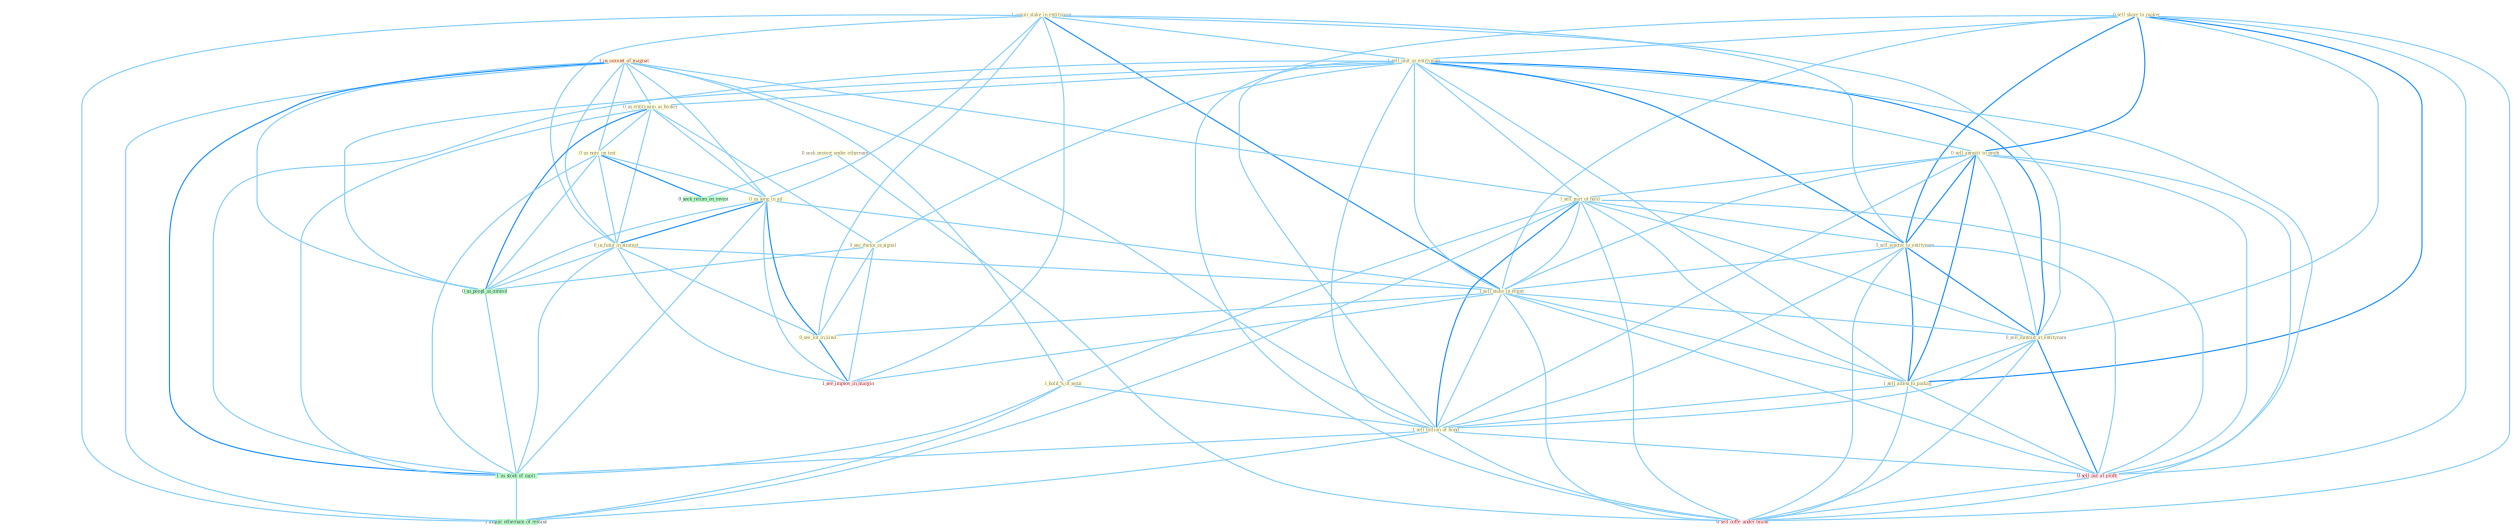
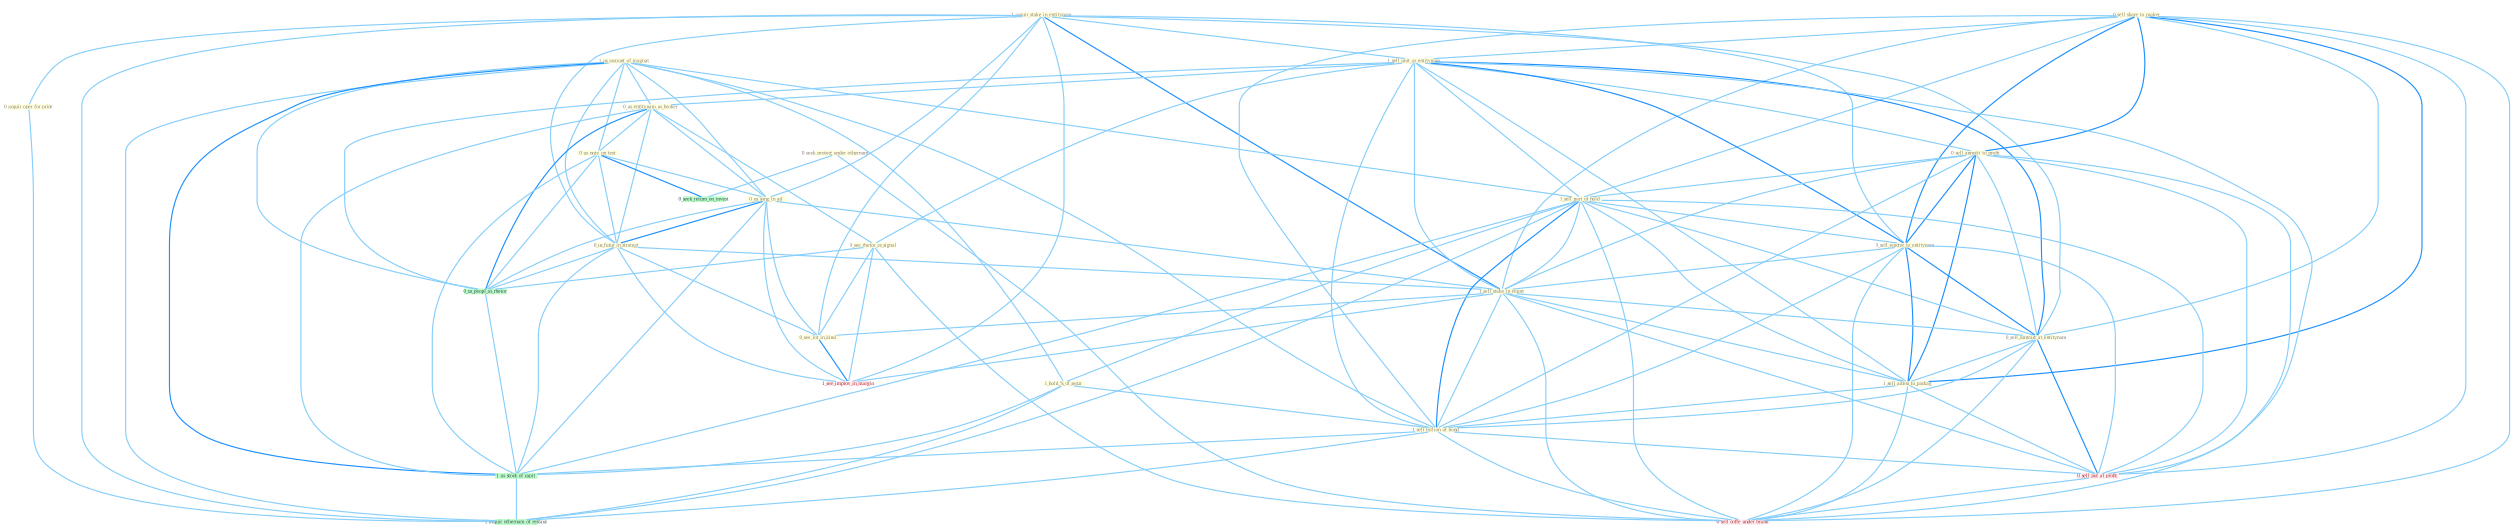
node "1_us_account_of_magnat": fontcolor #b22222 -> #8b7d6b
node "0_acquir_oper_for_price": added
edge "0_sell_share_to_maker" -- "1_sell_part_of_hold": added
edge "1_sell_unit_as_entitynam" -- "1_us_stock_of_capit": now "1_sell_part_of_hold" -- "1_us_stock_of_capit"
edge "0_us_song_in_ad" -- "0_see_lot_in_kind": color #1e90ff -> #87cefa
node "0_us_peopl_as_control": label "0_us_peopl_as_control" -> "0_us_peopl_as_rhetor"
edge "1_sell_unit_as_entitynam" -- "0_sell_coffe_under_brand": now "0_see_rhetor_as_signal" -- "0_sell_coffe_under_brand"
